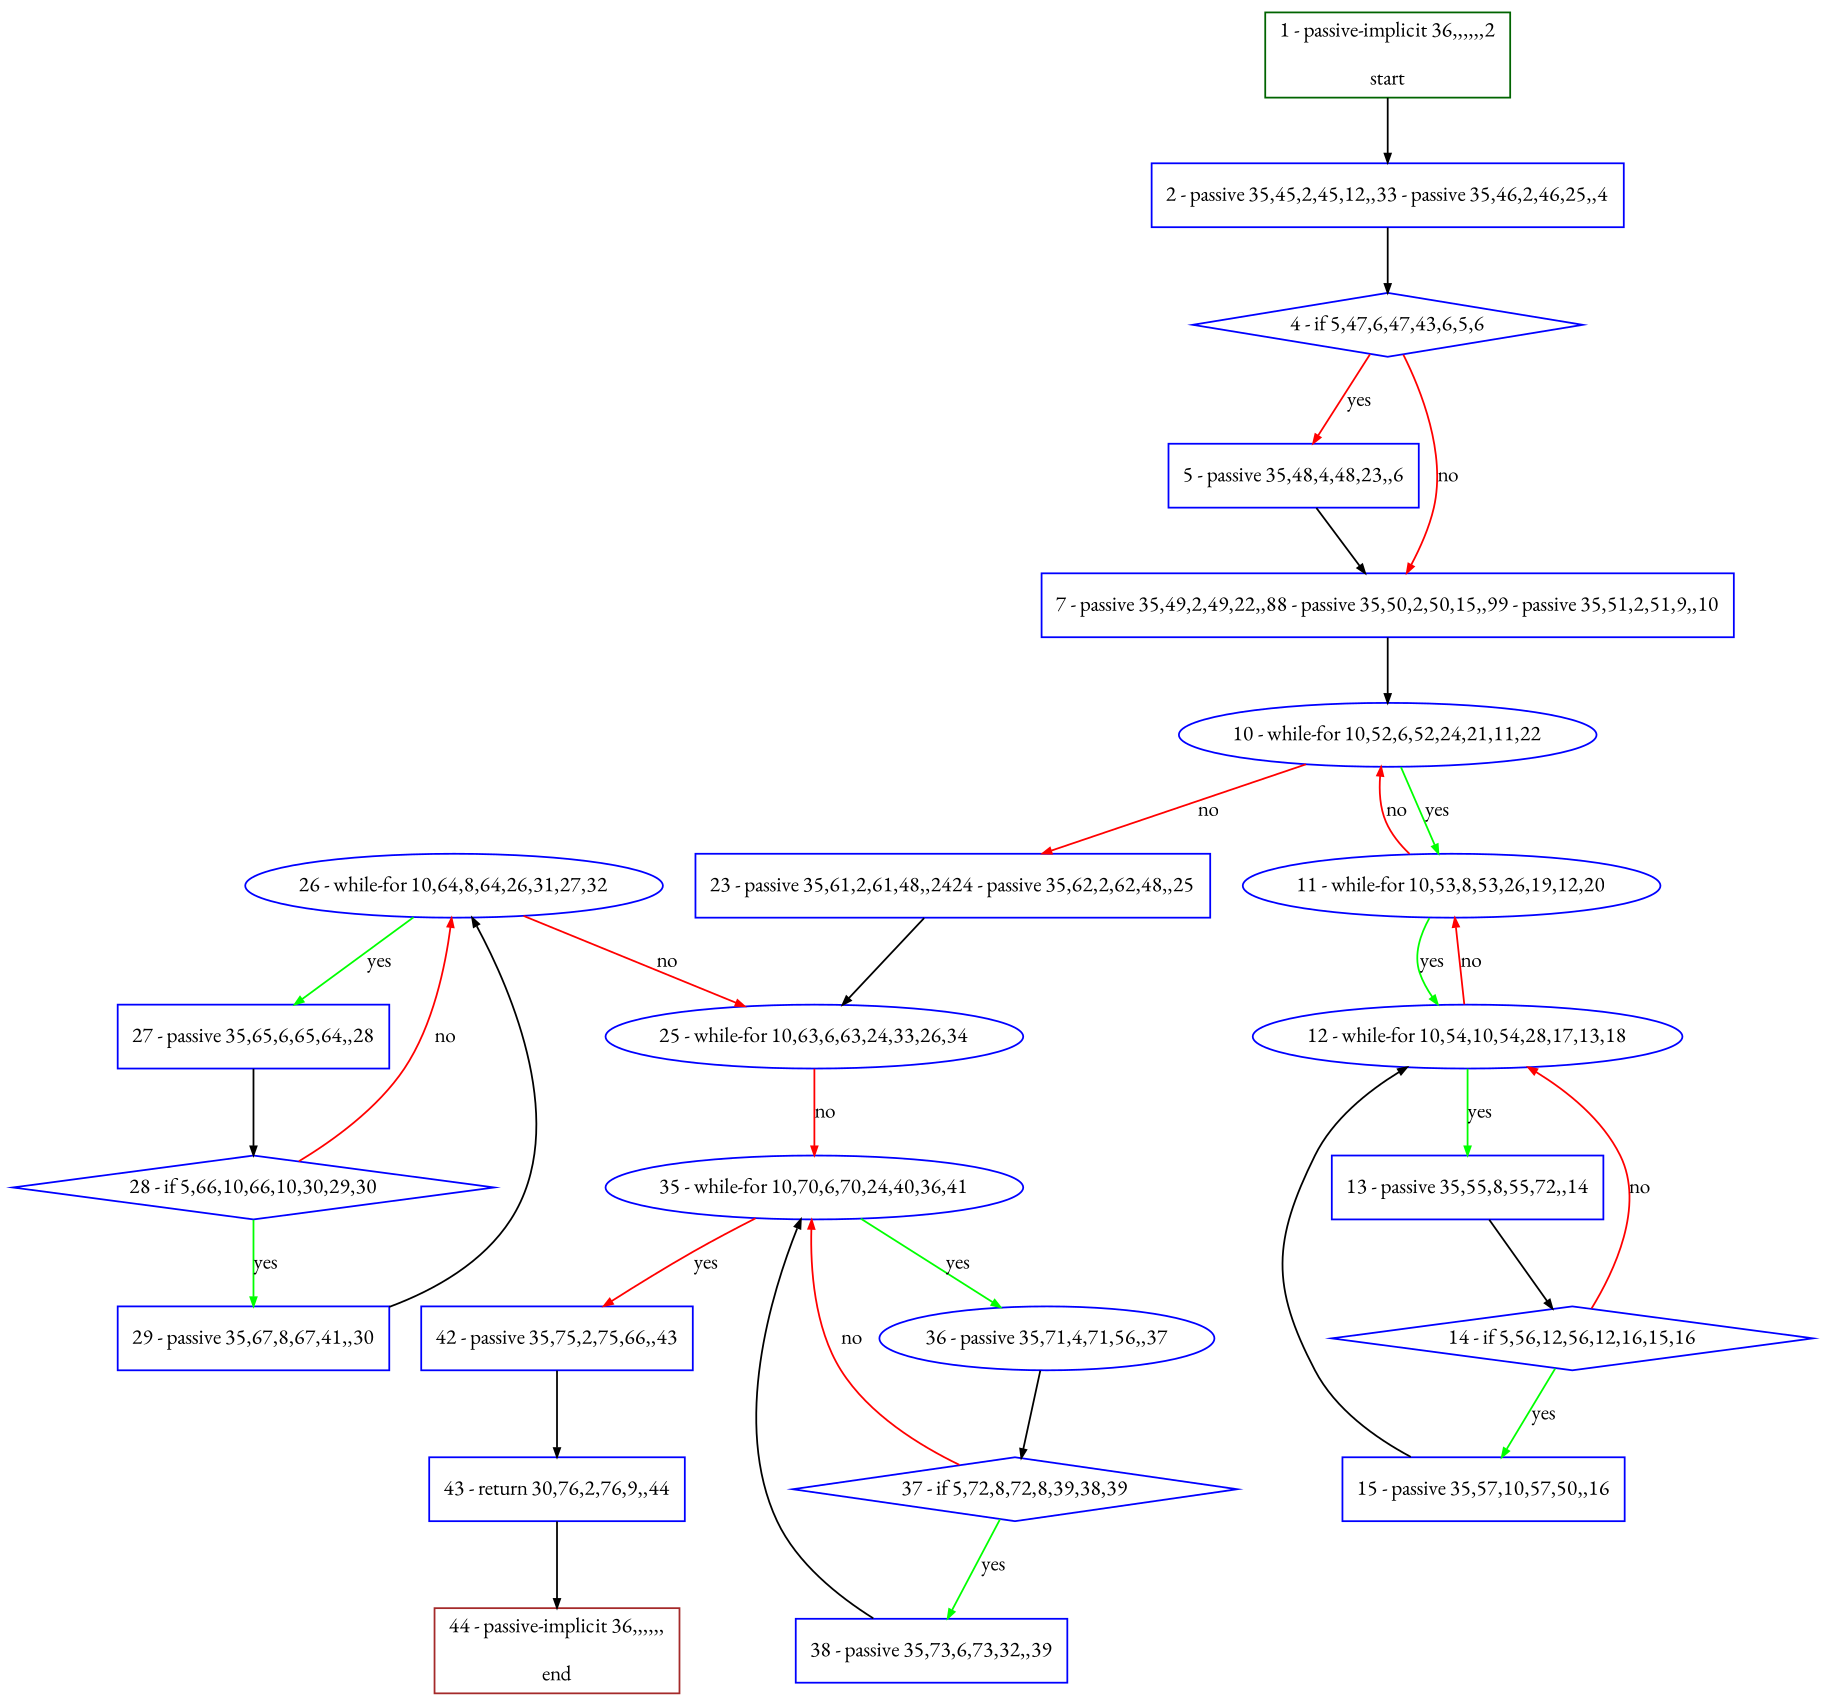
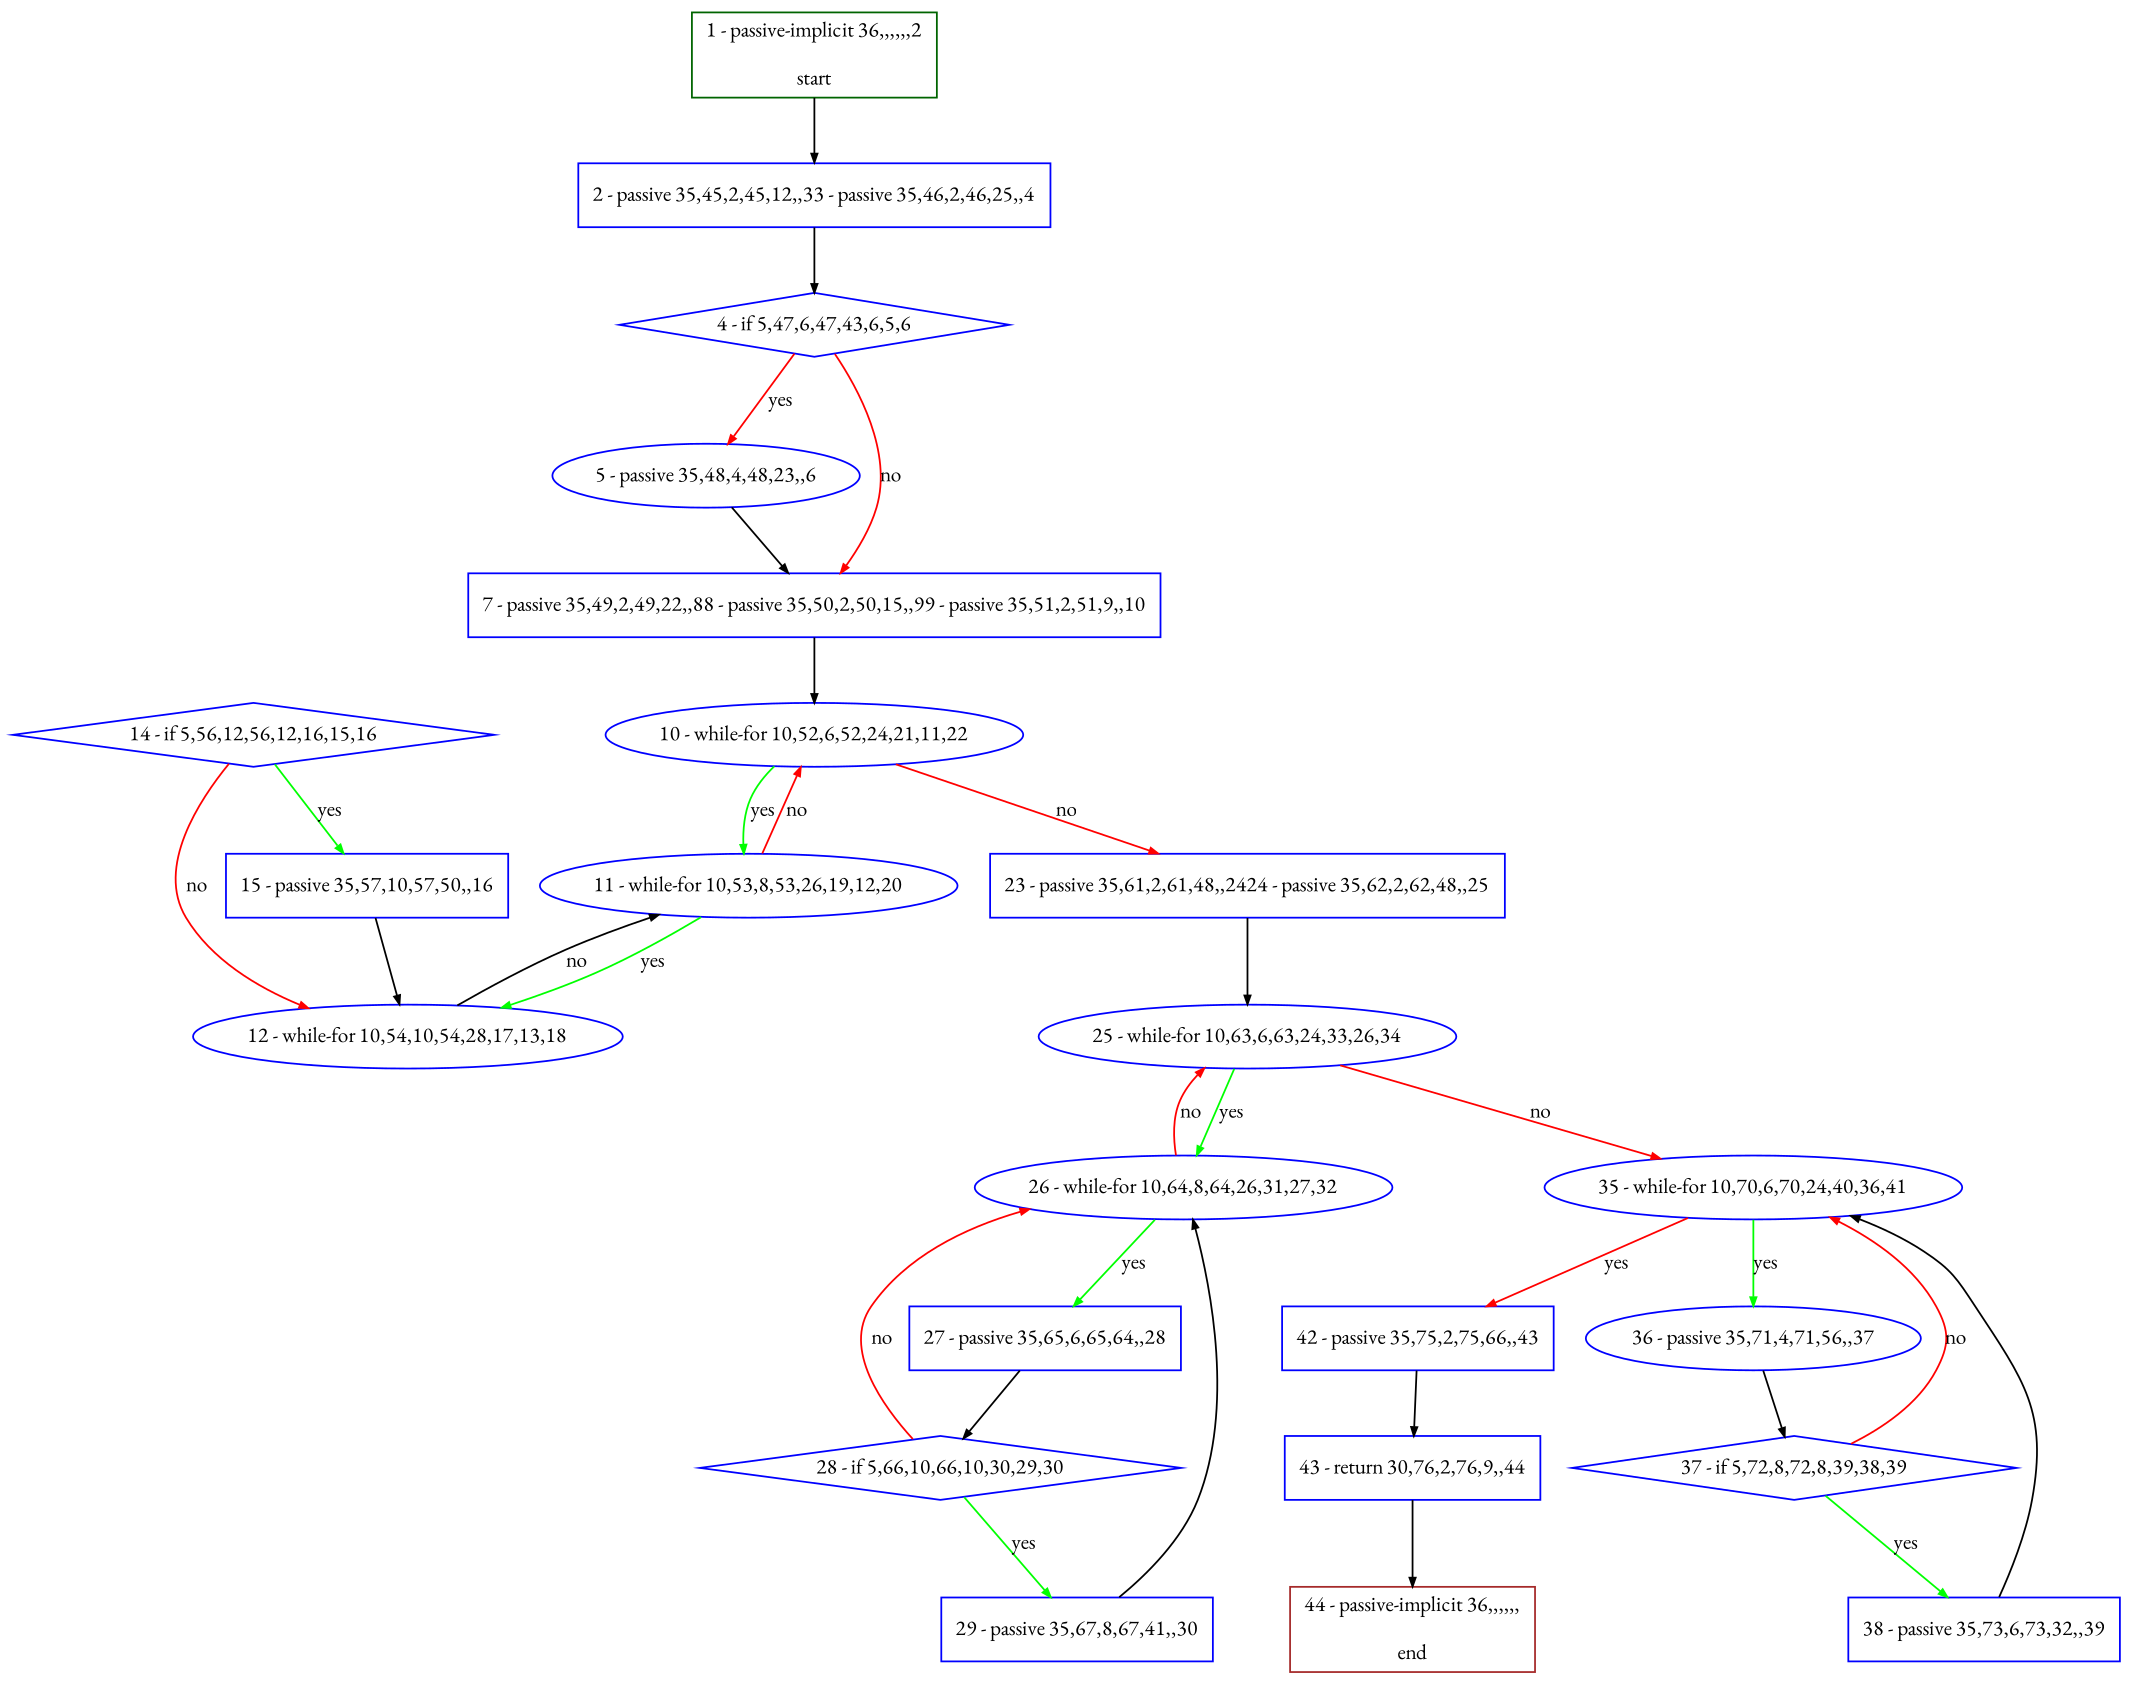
node "5 - passive 35,48,4,48,23,,6": shape box -> ellipse
edge "12 - while-for 10,54,10,54,28,17,13,18" -> "11 - while-for 10,53,8,53,26,19,12,20": color #ff0000 -> #000000
edge "25 - while-for 10,63,6,63,24,33,26,34" -> "26 - while-for 10,64,8,64,26,31,27,32": added, label "yes"
node "13 - passive 35,55,8,55,72,,14": removed
